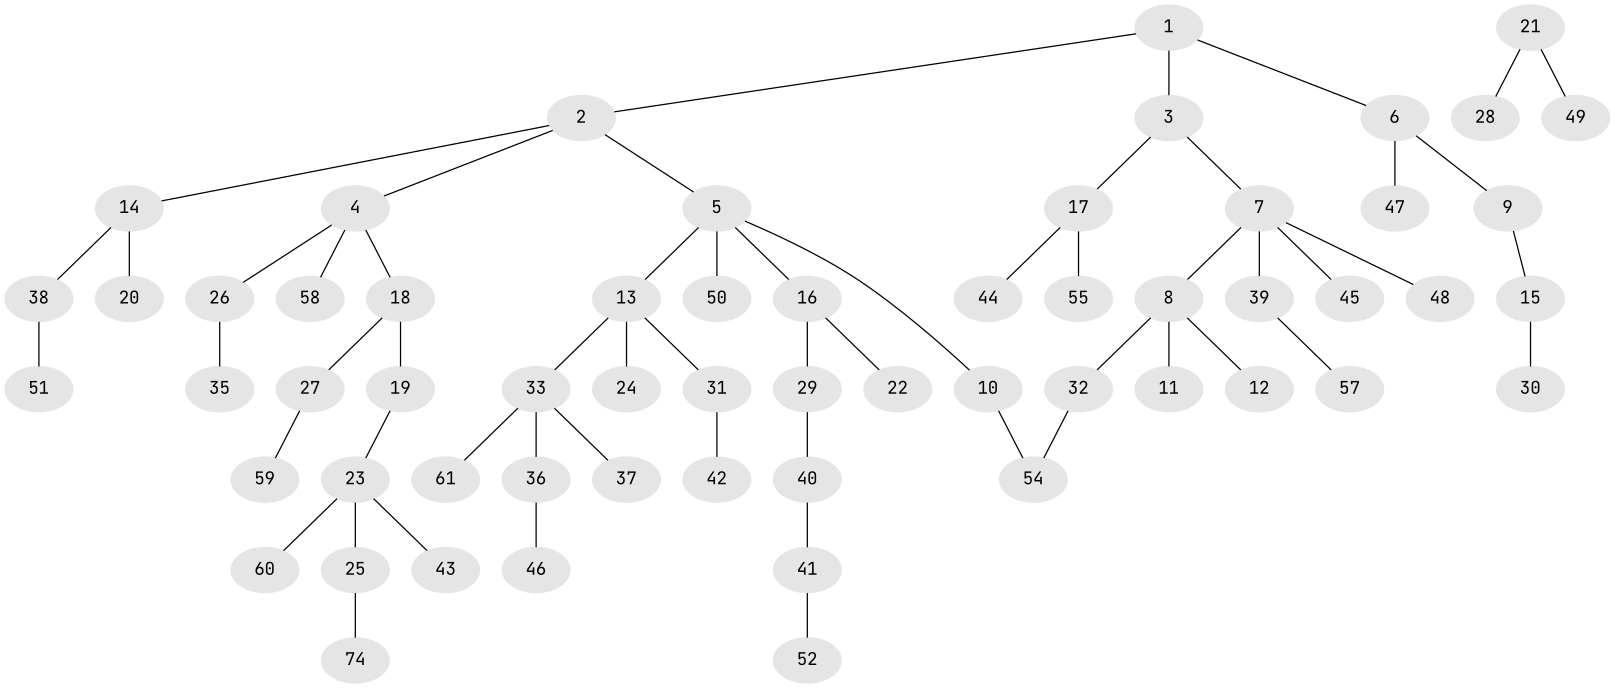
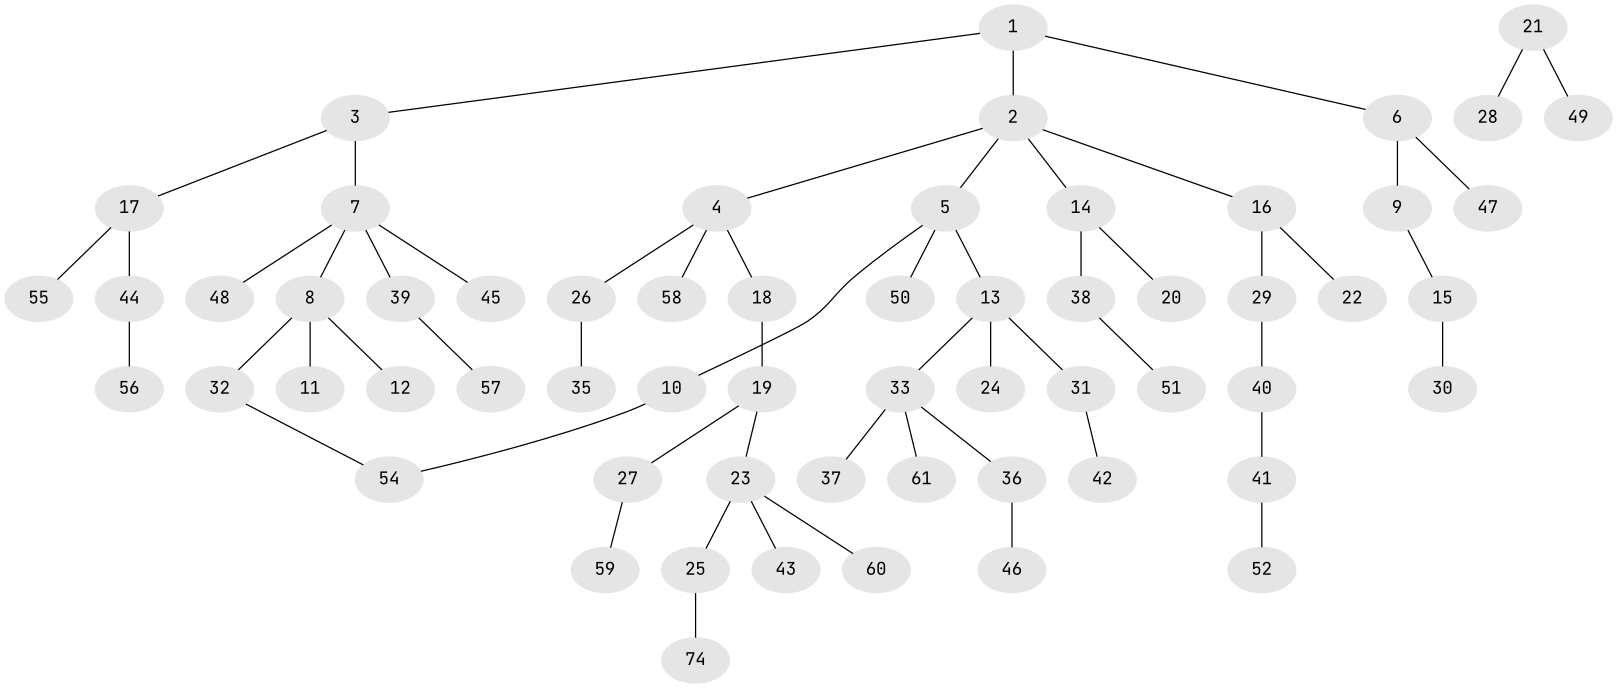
edge "5" -- "16": now "2" -- "16"
edge "18" -- "27": now "19" -- "27"
node "56": added
